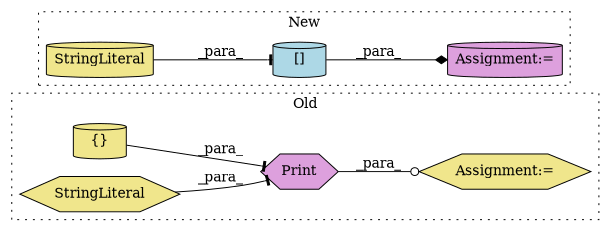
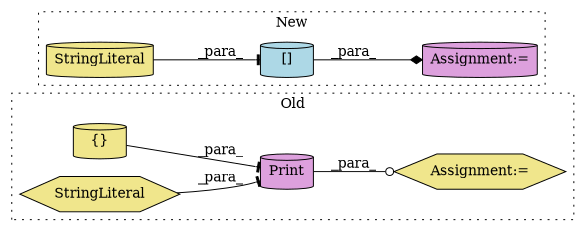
node "Print": shape hexagon -> cylinder
